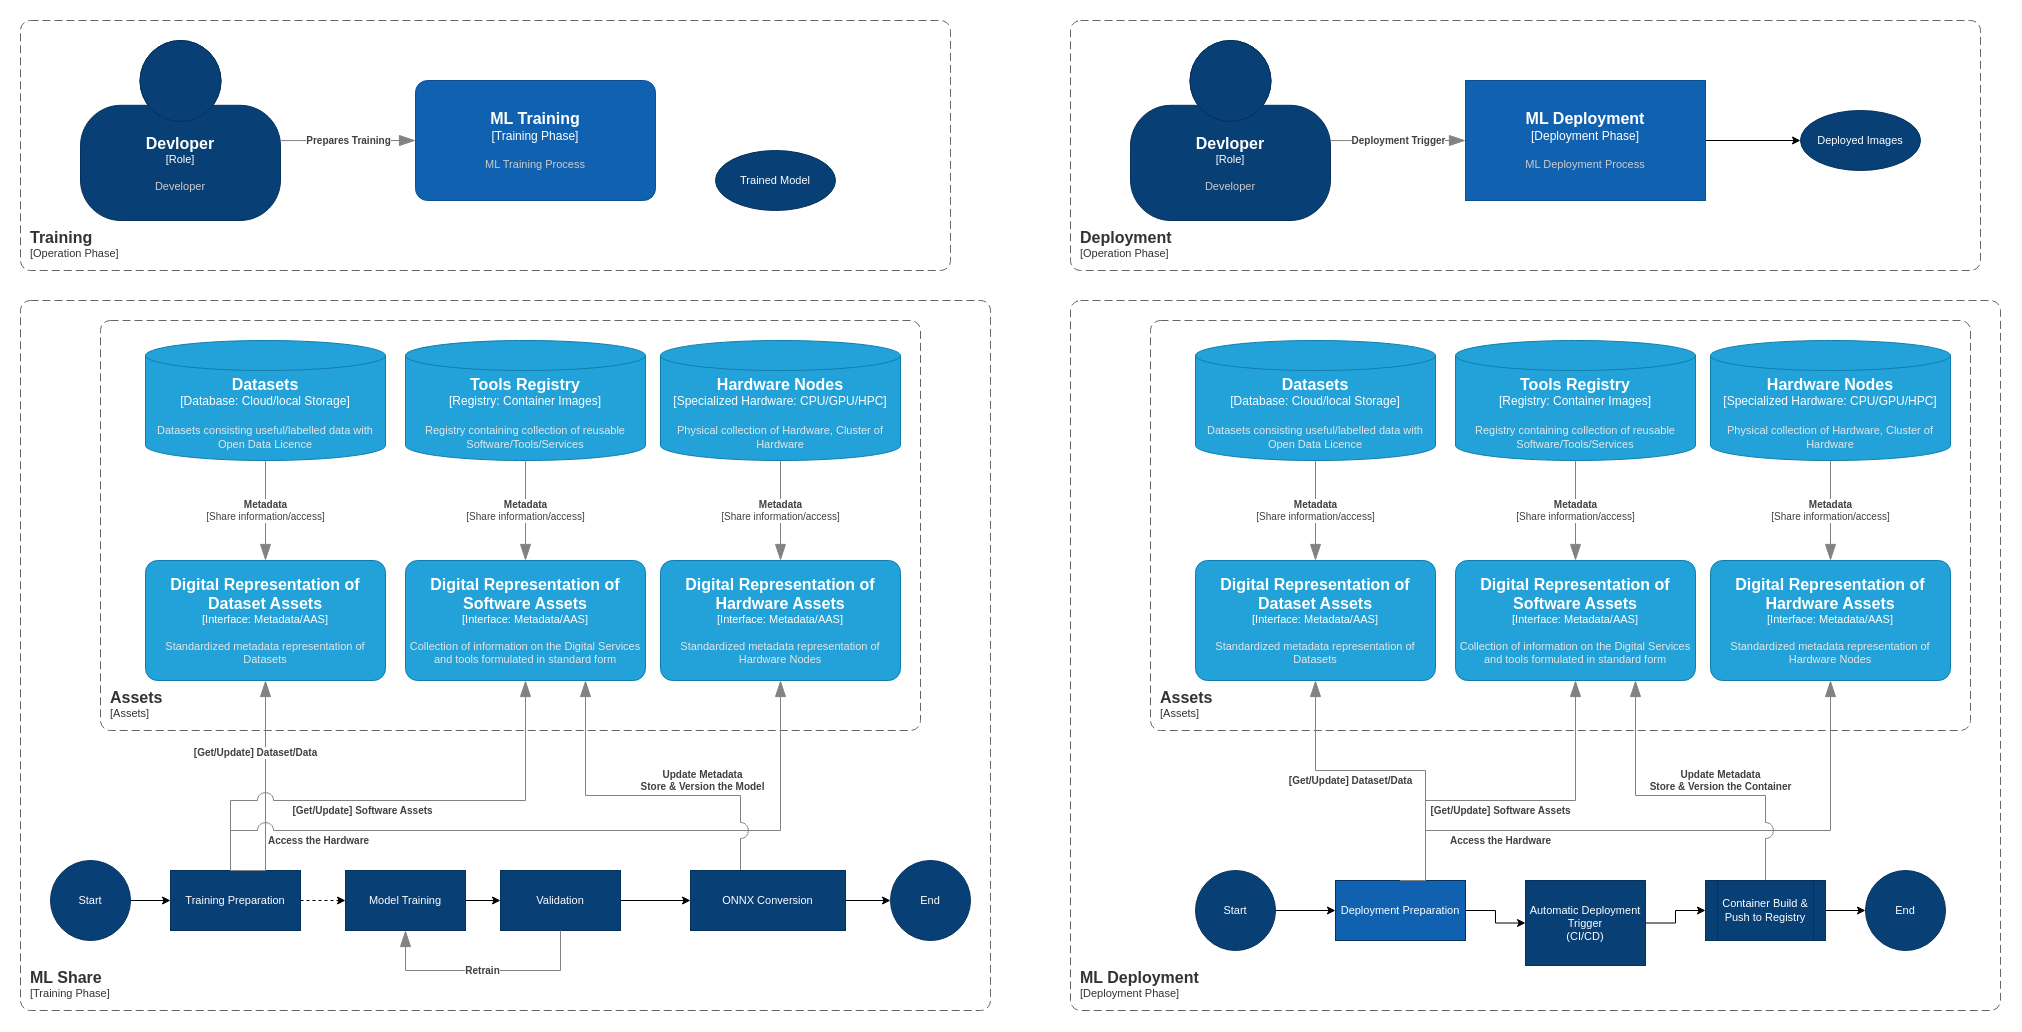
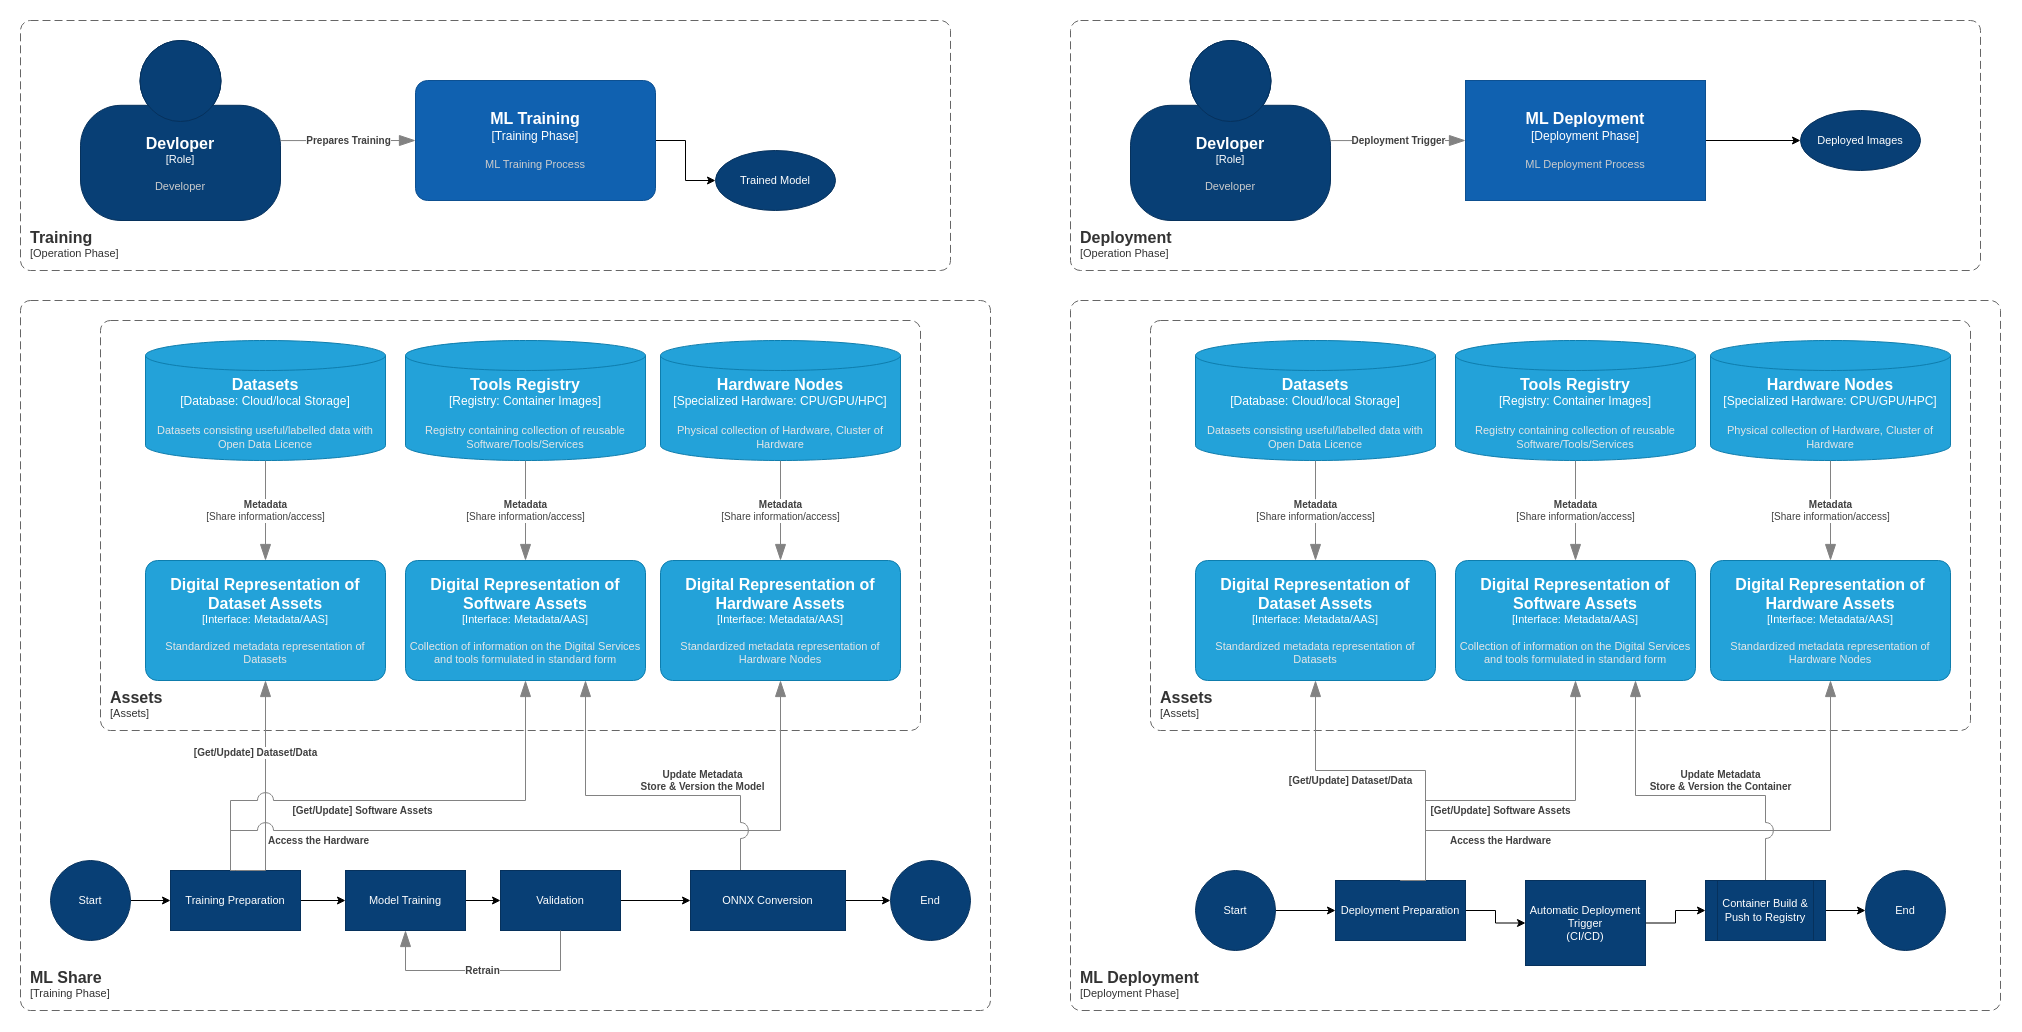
edge "ML Training [Training Phase] ML Training Process" -> "Trained Model": added
edge "Training Preparation" -> "Model Training": style dashed -> solid
node "Deployment Preparation": fillcolor #1061b0 -> #083f75
